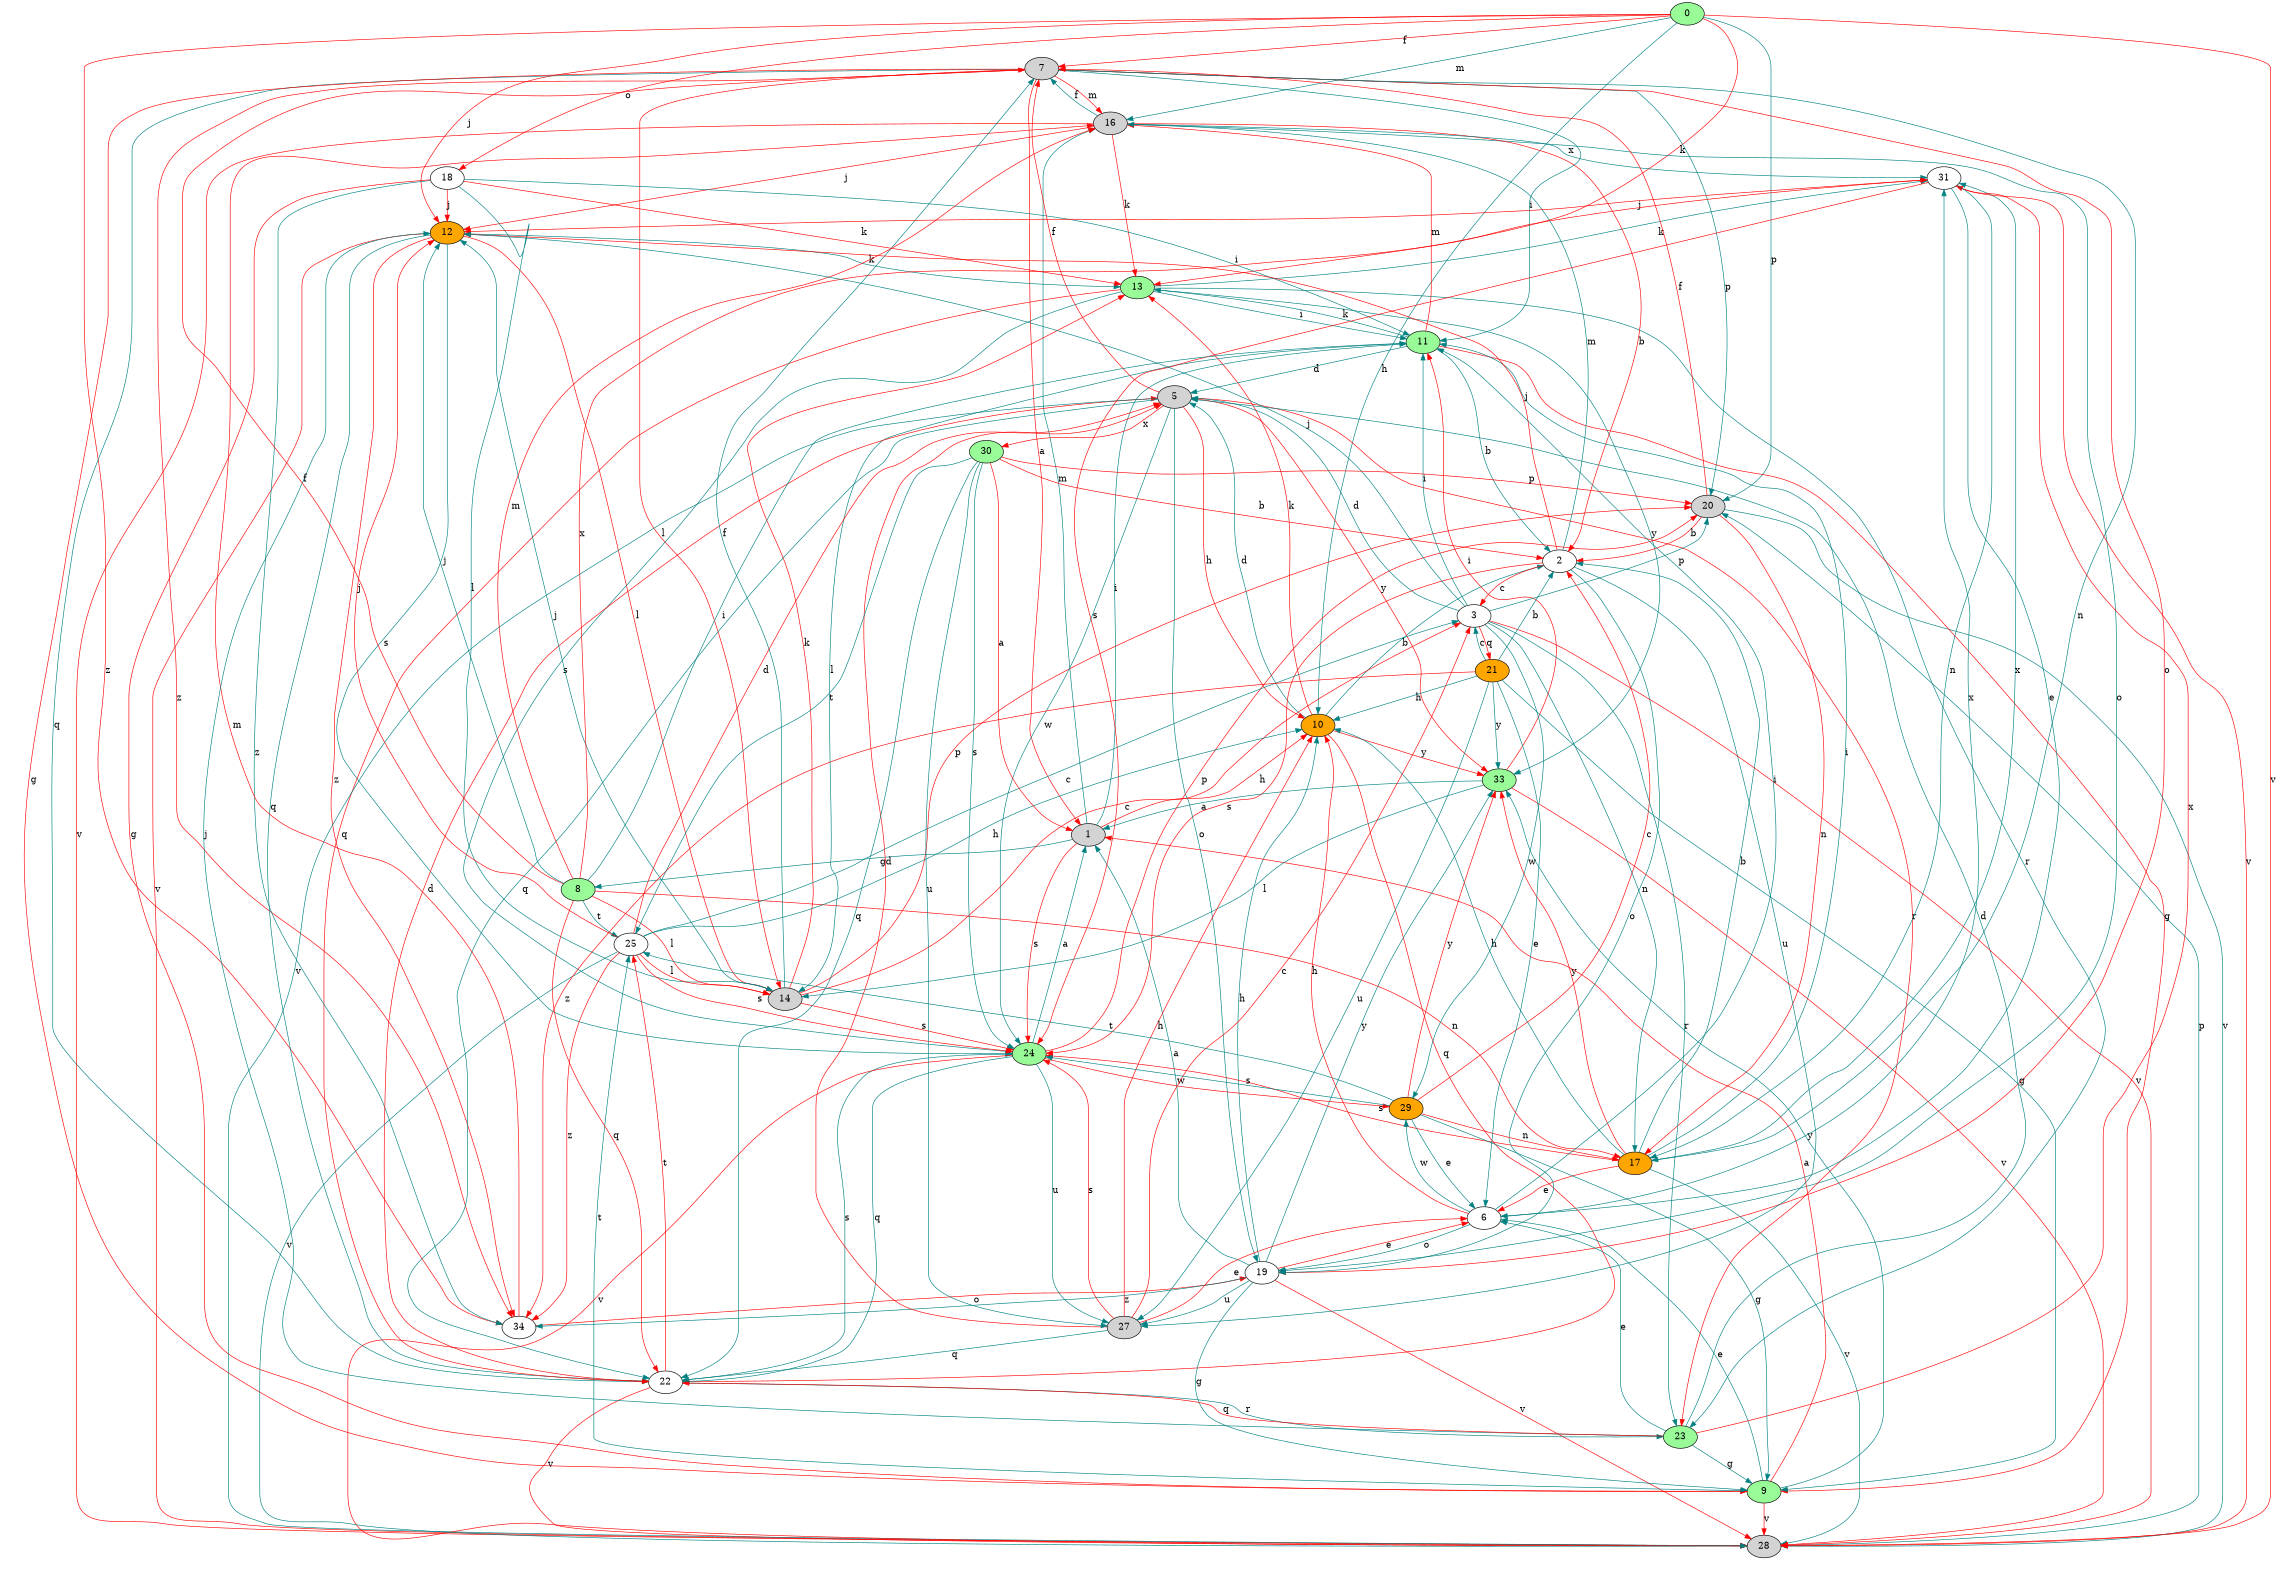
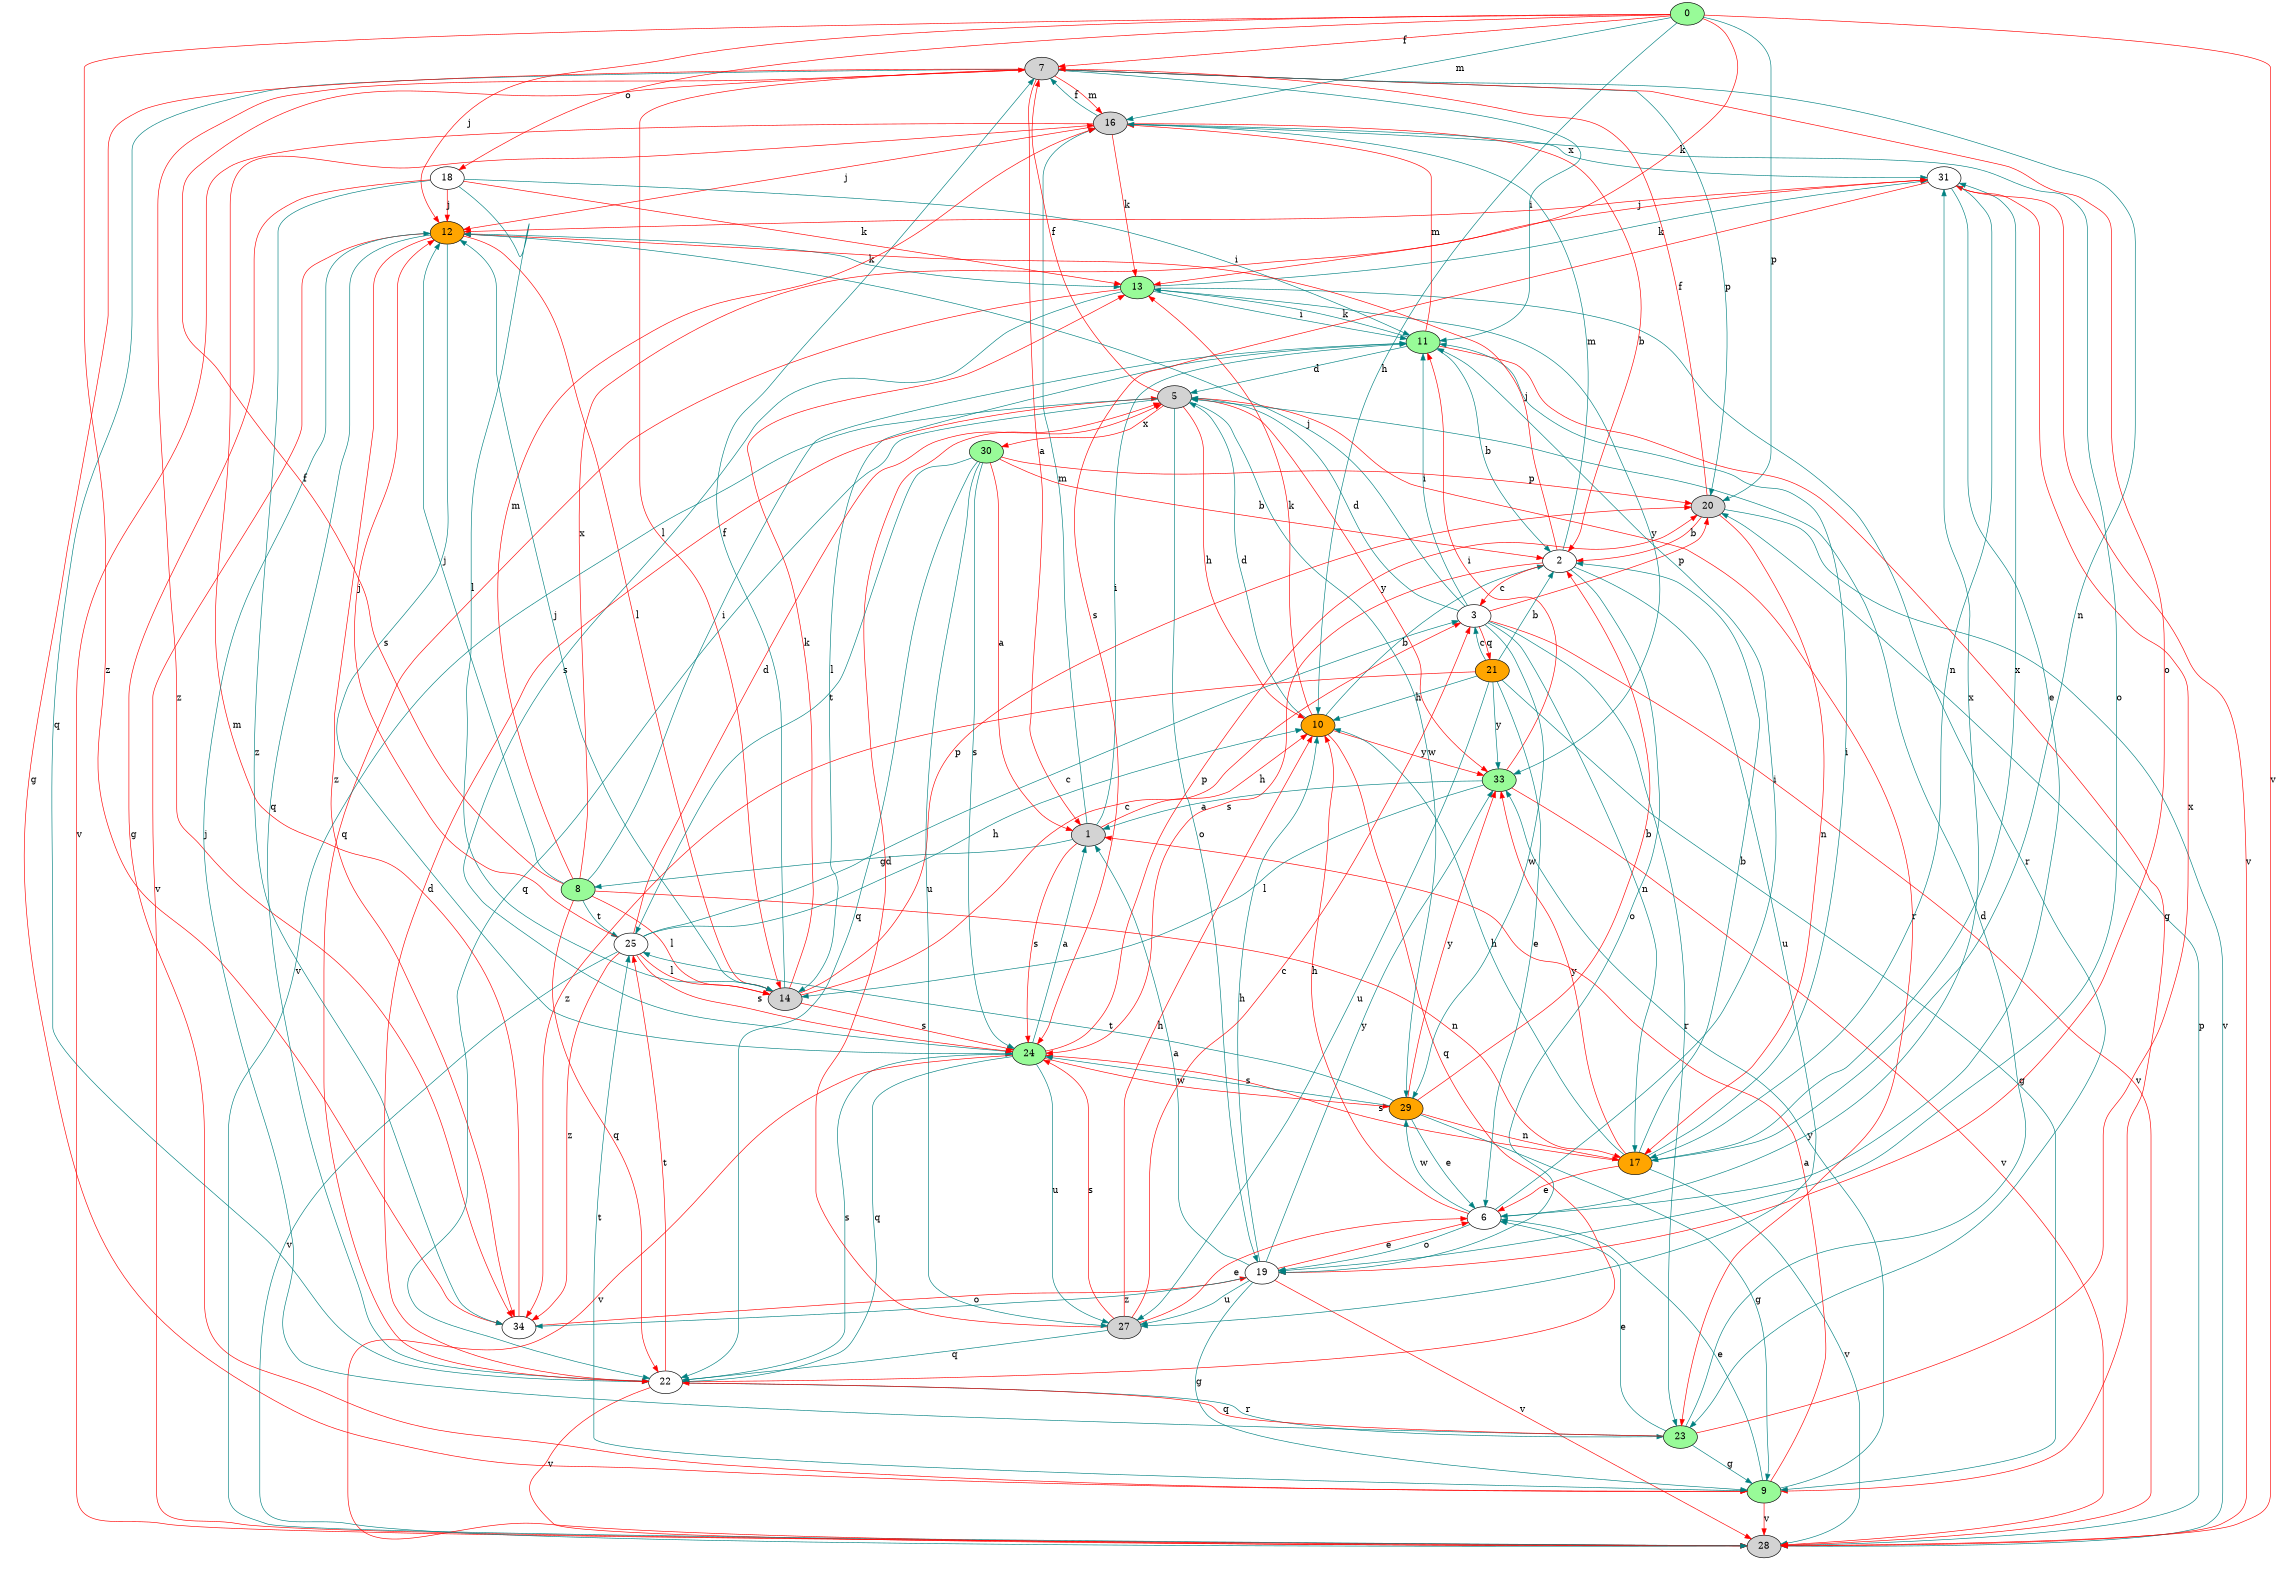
edge "3" -> "20": color teal -> red
edge "5" -> "24": now "5" -> "29"
edge "29" -> "2": label "c" -> "b"
